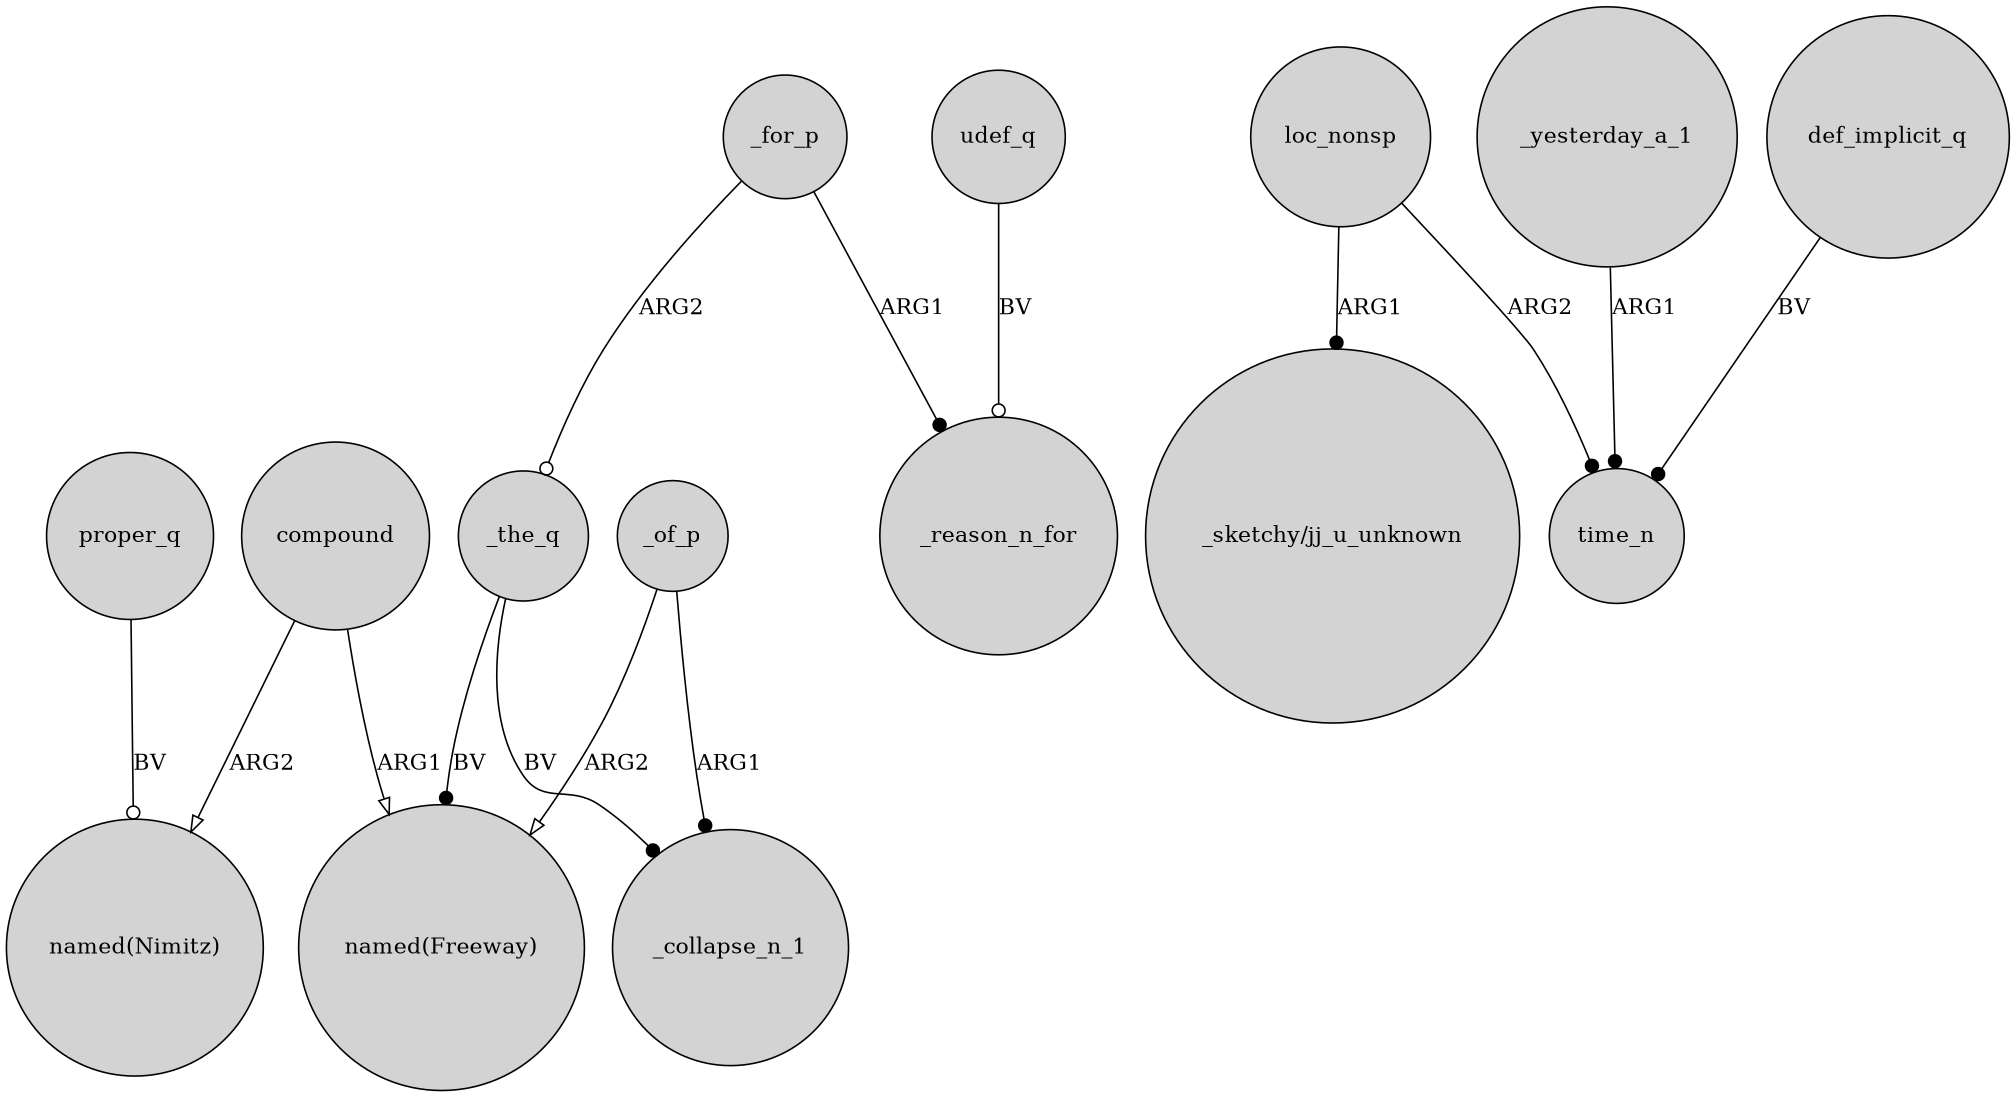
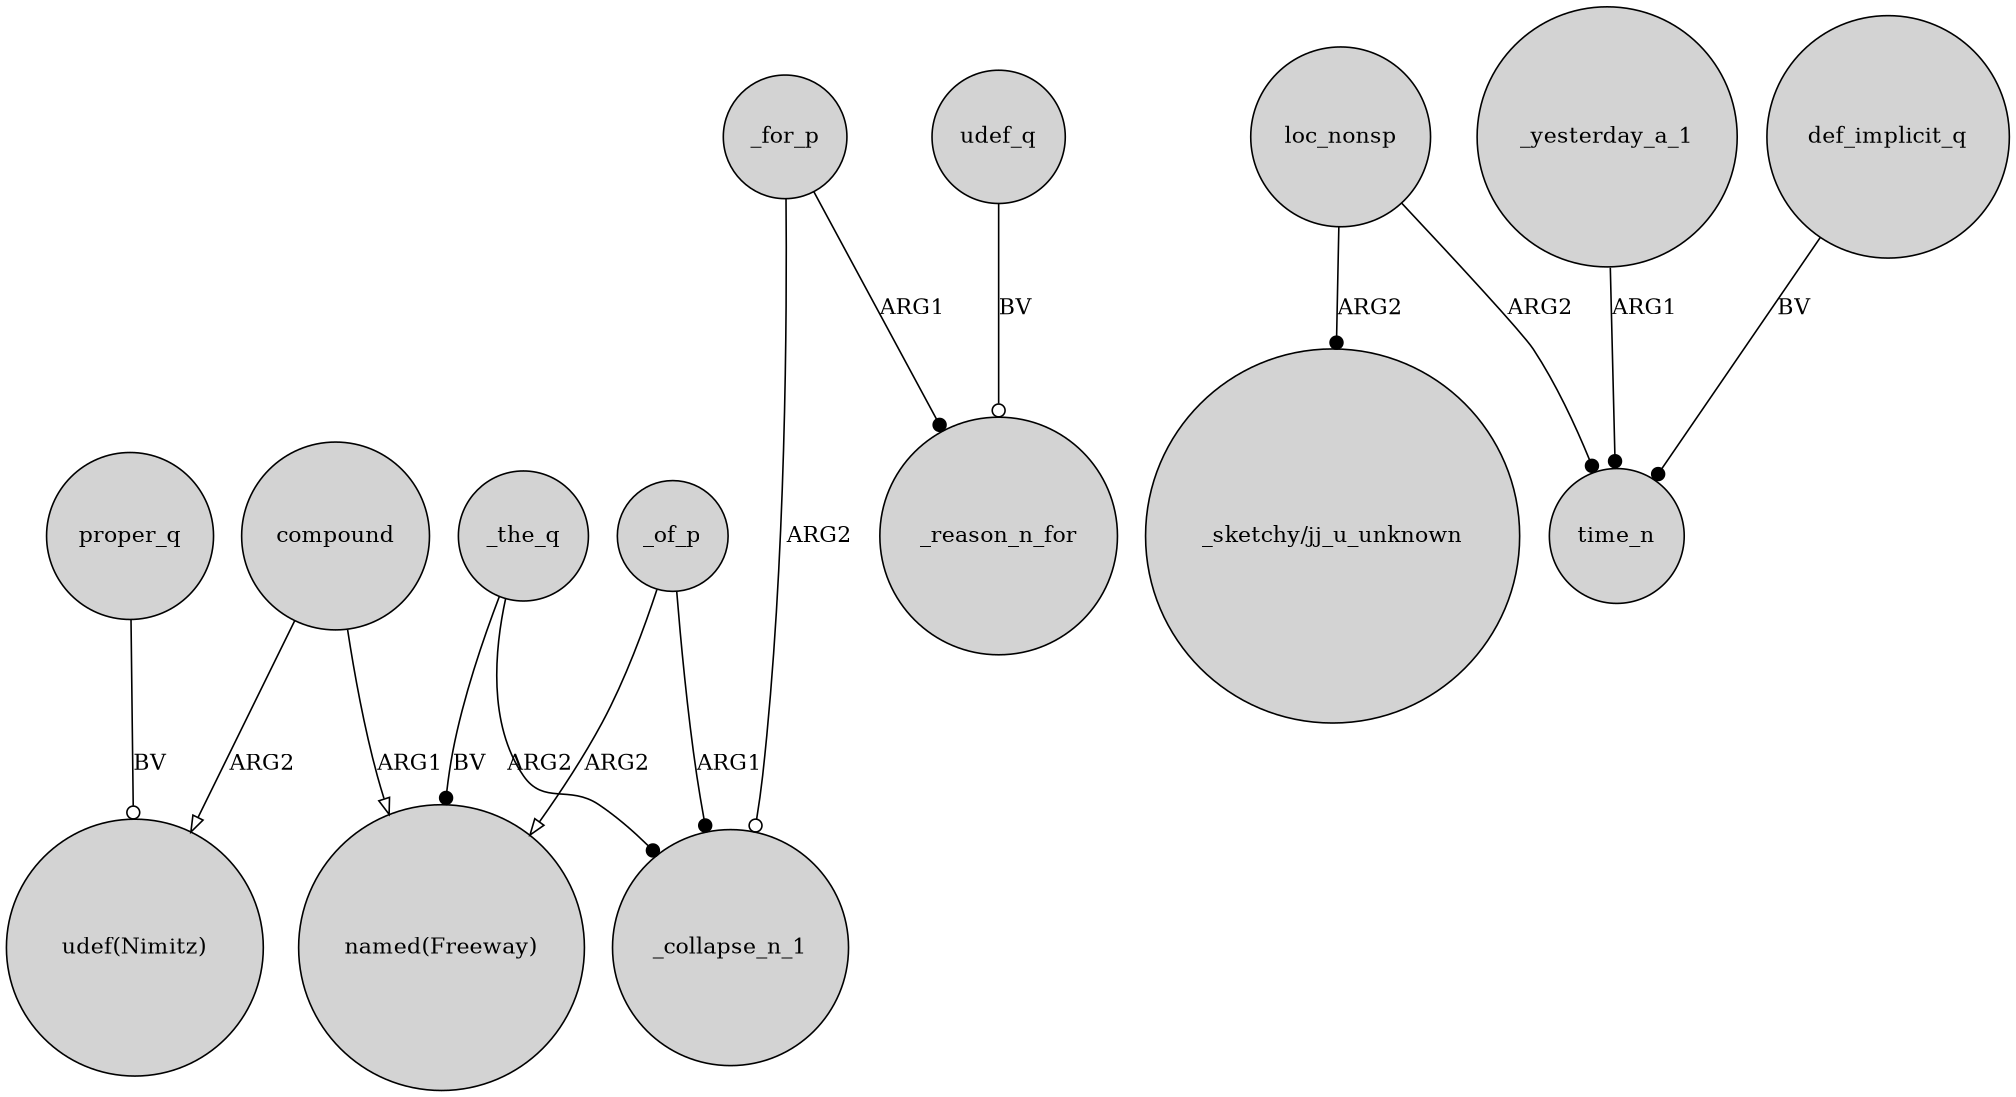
edge "loc_nonsp" -> "_sketchy/jj_u_unknown": label "ARG1" -> "ARG2"
edge "_for_p" -> "_the_q": now "_for_p" -> "_collapse_n_1"
edge "_the_q" -> "_collapse_n_1": label "BV" -> "ARG2"
node "named(Nimitz)": label "named(Nimitz)" -> "udef(Nimitz)"
